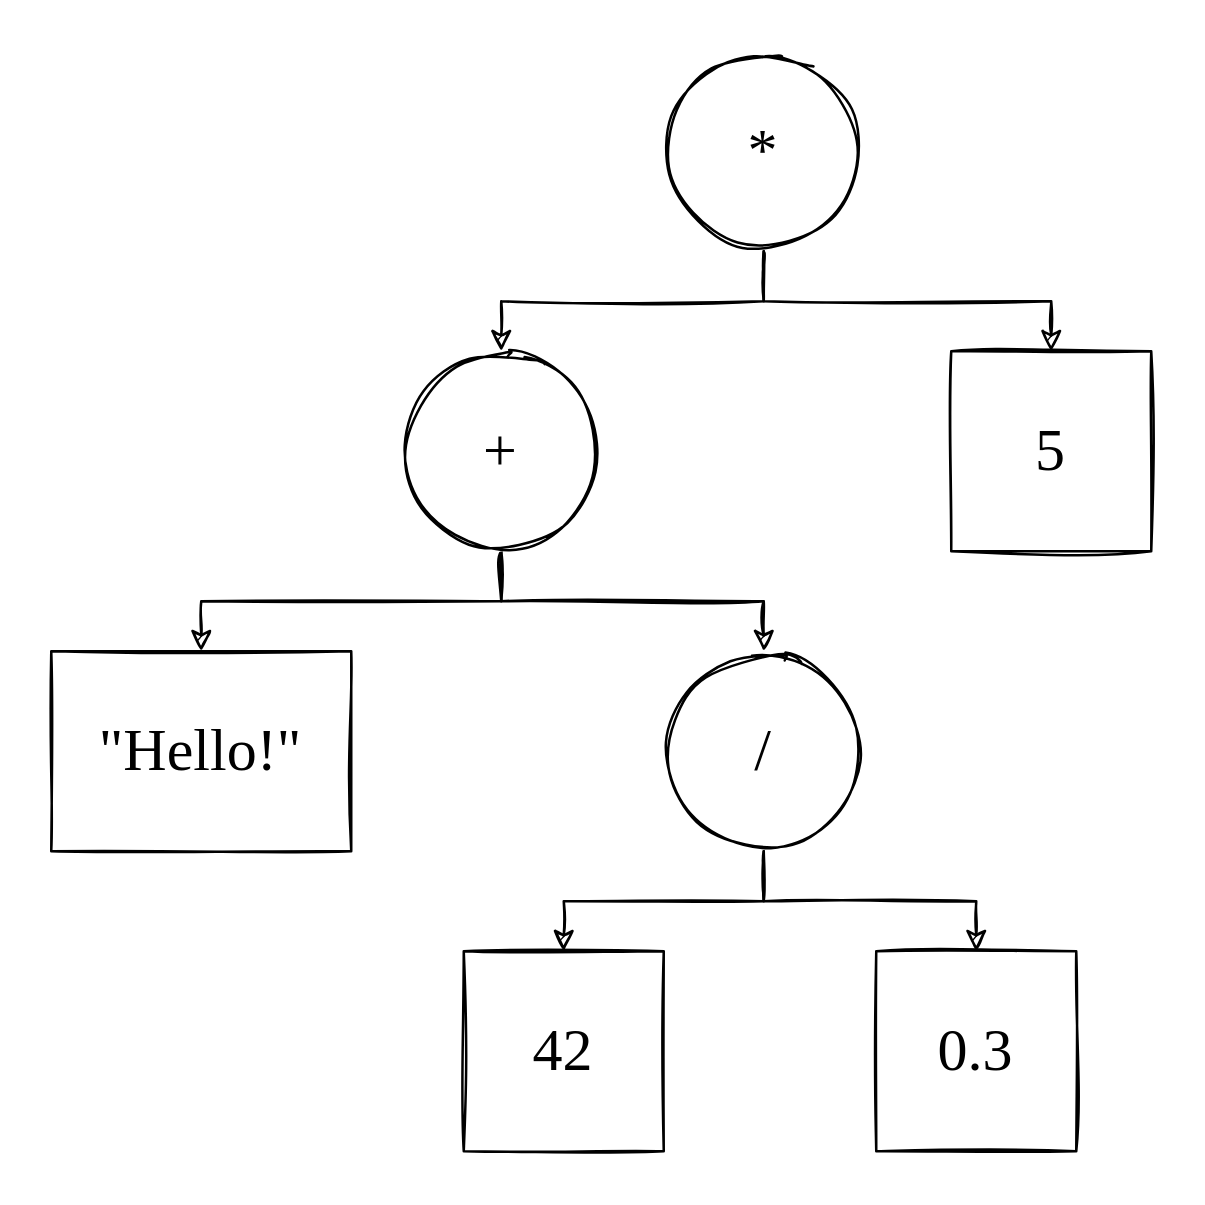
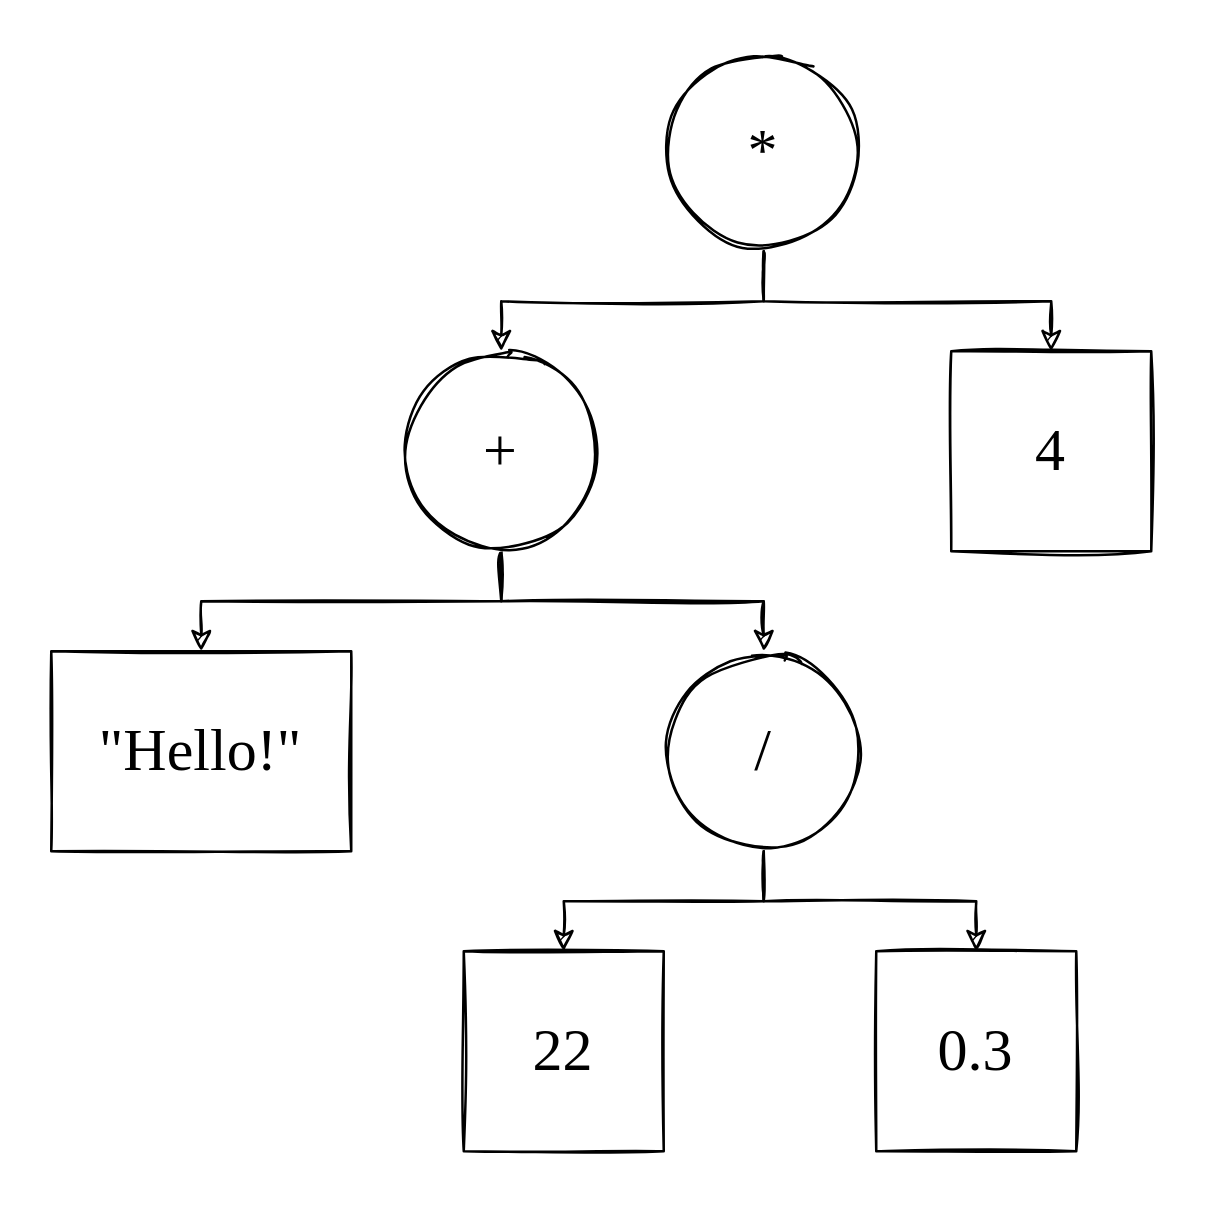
node "5": label "5" -> "4"
node "42": label "42" -> "22"
